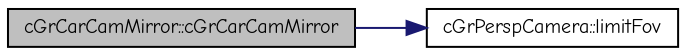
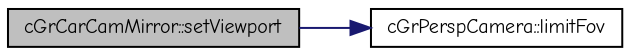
node "cGrCarCamMirror::cGrCarCamMirror": label "cGrCarCamMirror::cGrCarCamMirror" -> "cGrCarCamMirror::setViewport"
